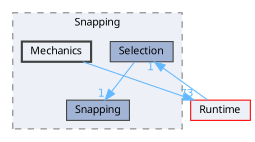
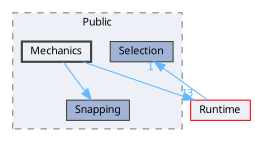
cluster "Snapping": label "Snapping" -> "Public"
edge "Selection" -> "Snapping": now "Mechanics" -> "Snapping"
